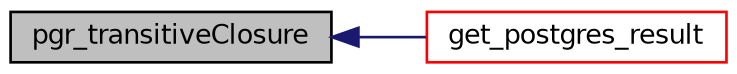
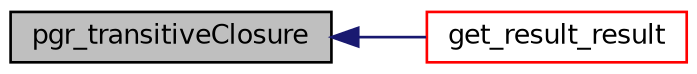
node "get_postgres_result": label "get_postgres_result" -> "get_result_result"
